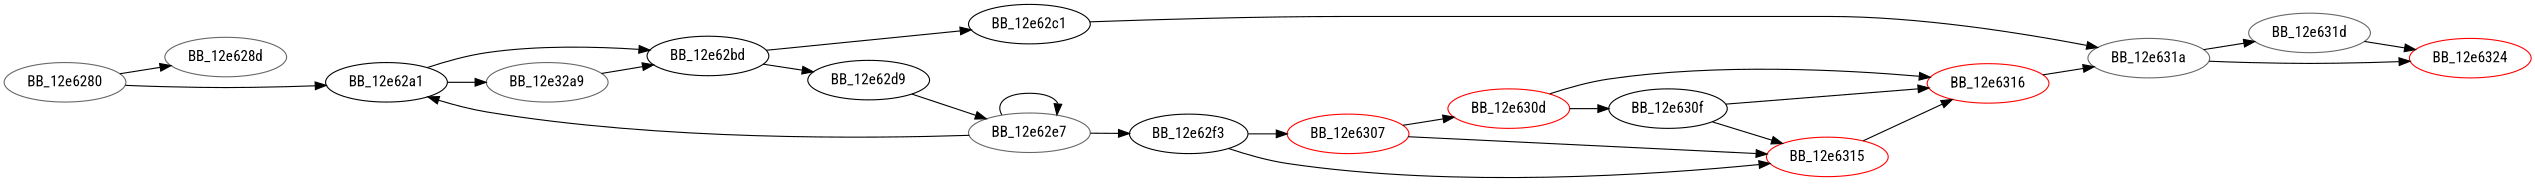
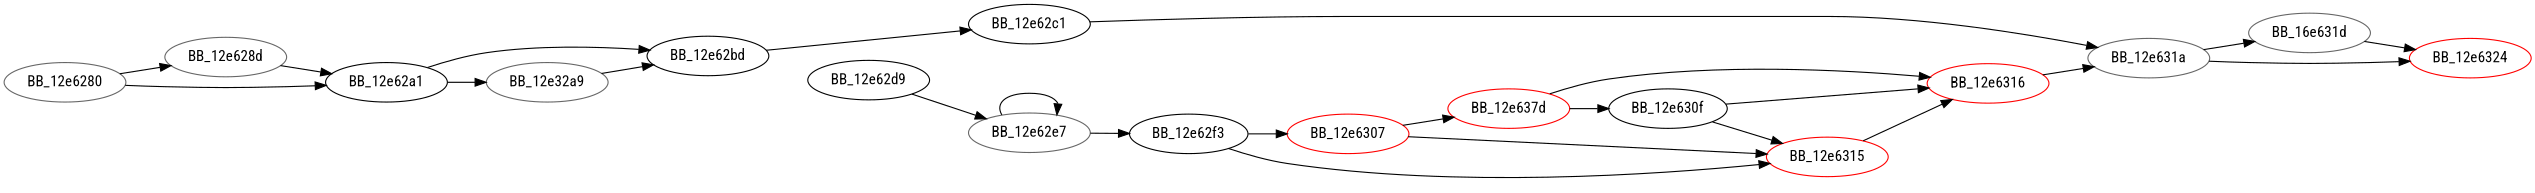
node "BB_12e631d": label "BB_12e631d" -> "BB_16e631d"
edge "BB_12e62bd" -> "BB_12e62d9": removed
node "BB_12e630d": label "BB_12e630d" -> "BB_12e637d"
edge "BB_12e62e7" -> "BB_12e62a1": now "BB_12e628d" -> "BB_12e62a1"
